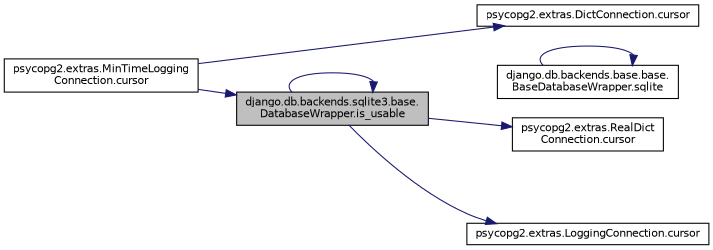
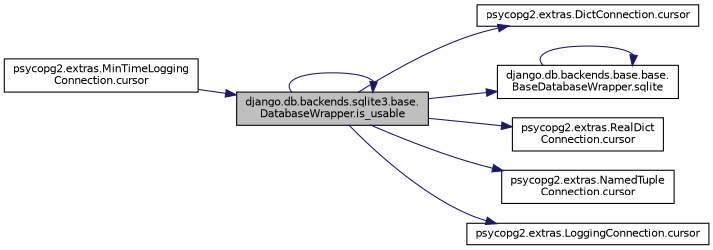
edge "psycopg2.extras.MinTimeLogging Connection.cursor" -> "psycopg2.extras.DictConnection.cursor": now "django.db.backends.sqlite3.base. DatabaseWrapper.is_usable" -> "psycopg2.extras.DictConnection.cursor"
edge "django.db.backends.sqlite3.base. DatabaseWrapper.is_usable" -> "django.db.backends.base.base. BaseDatabaseWrapper.sqlite": added
node "psycopg2.extras.NamedTuple Connection.cursor": added
